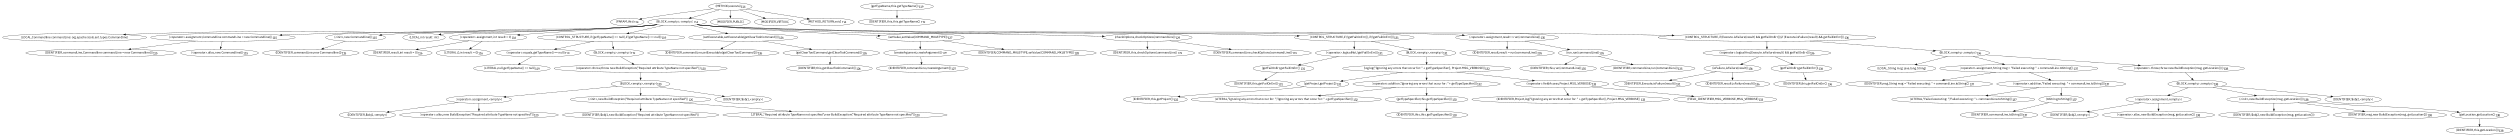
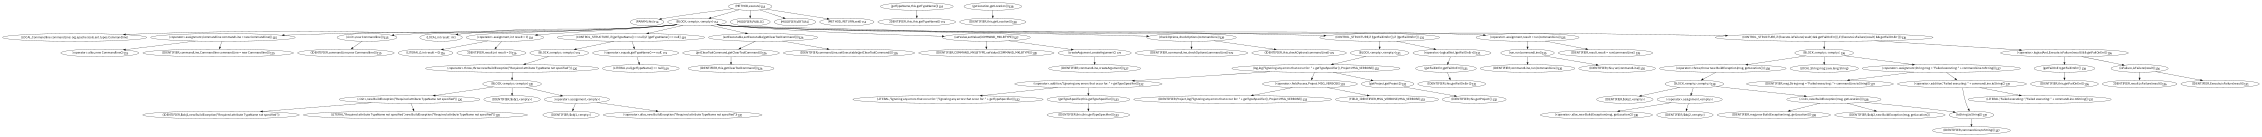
edge "(<init>,new BuildException(msg, getLocation()))" -> "(getLocation,getLocation())": now "(<init>,new BuildException(msg, getLocation()))" -> "(toString,toString())"
